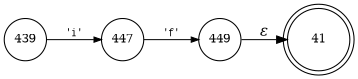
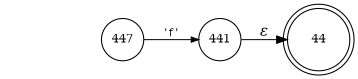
node "439": removed
node "449": label "449" -> "441"
node "41": label "41" -> "44"
